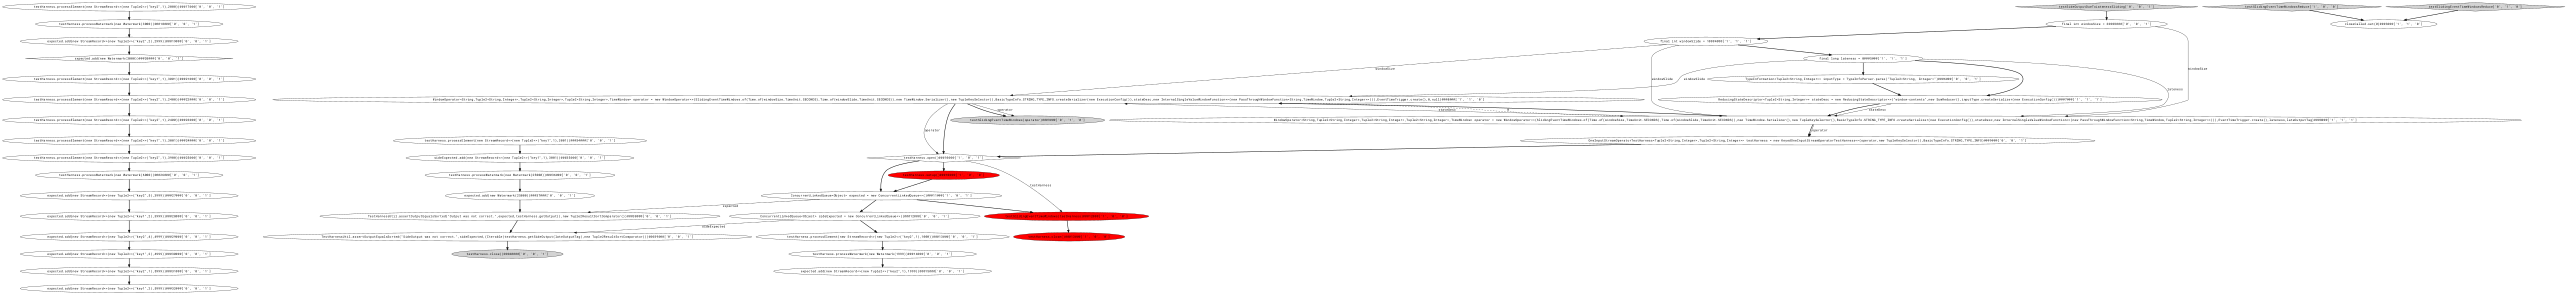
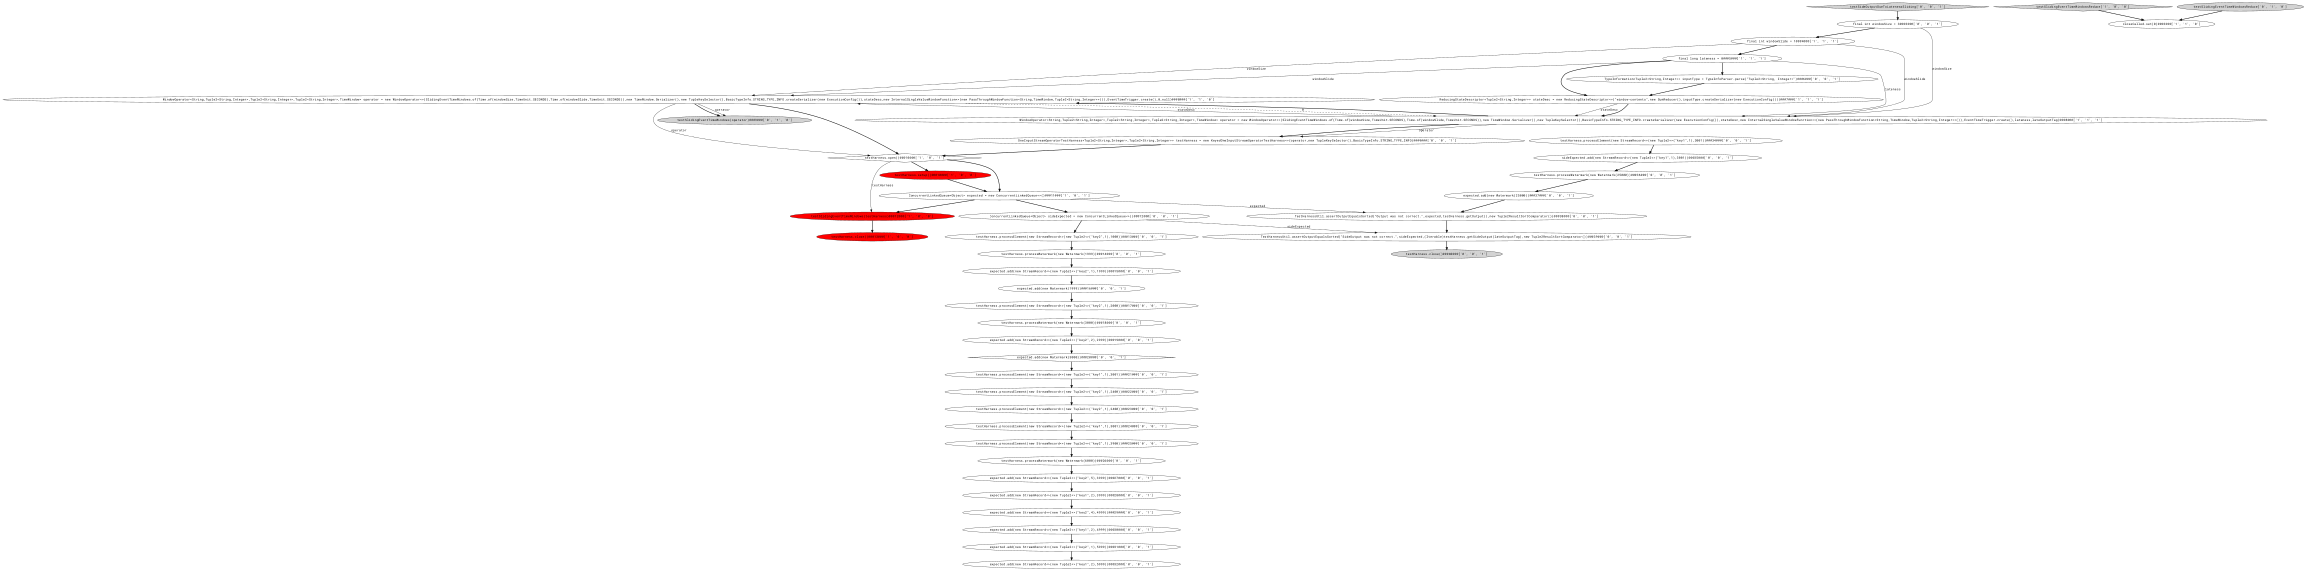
node "testSlidingEventTimeWindowsReduce['0', '1', '0']": shape diamond -> ellipse
node "expected.add(new Watermark(1999))@@@16@@@['0', '0', '1']": added
